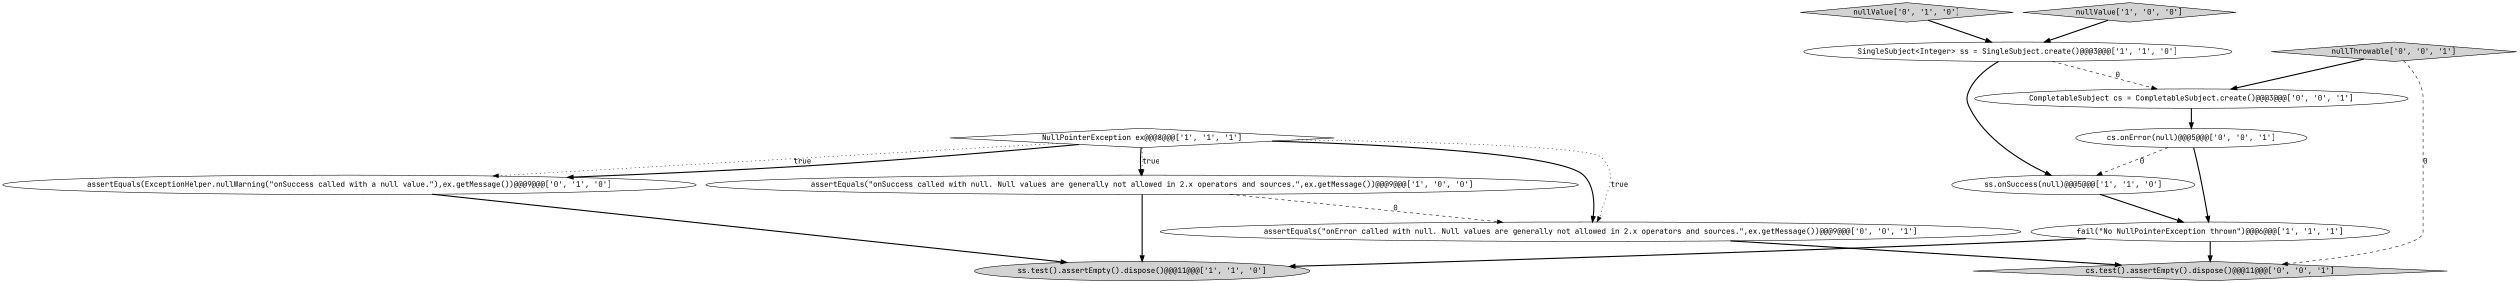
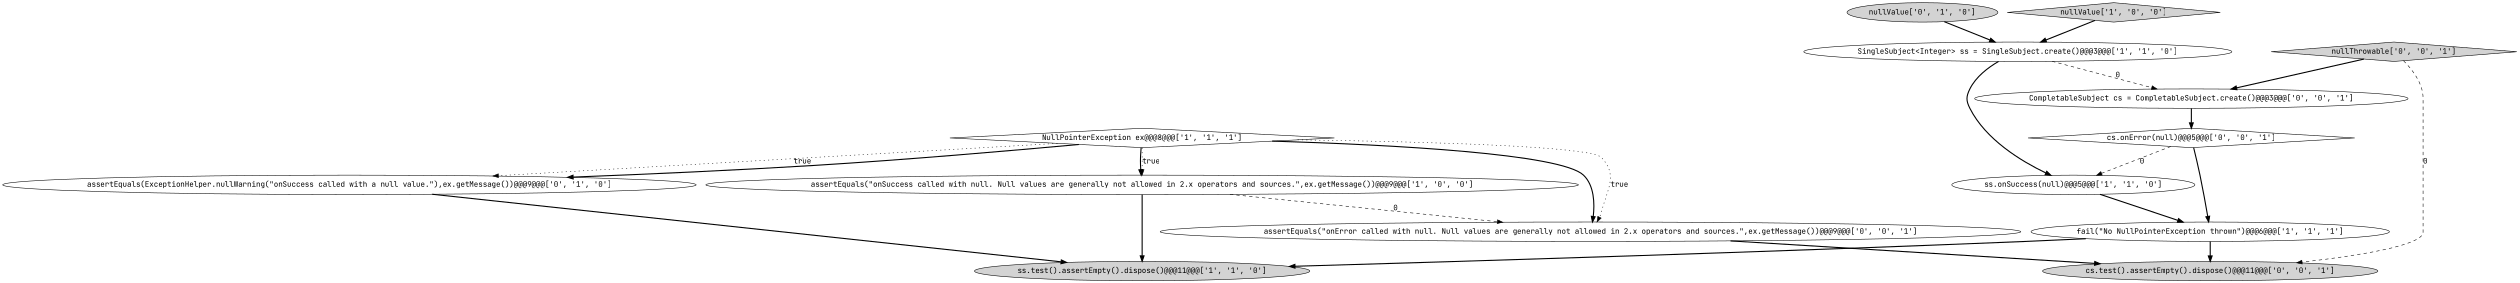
node "nullValue['0', '1', '0']": shape diamond -> ellipse
node "cs.onError(null)@@@5@@@['0', '0', '1']": shape ellipse -> diamond
node "cs.test().assertEmpty().dispose()@@@11@@@['0', '0', '1']": shape diamond -> ellipse
